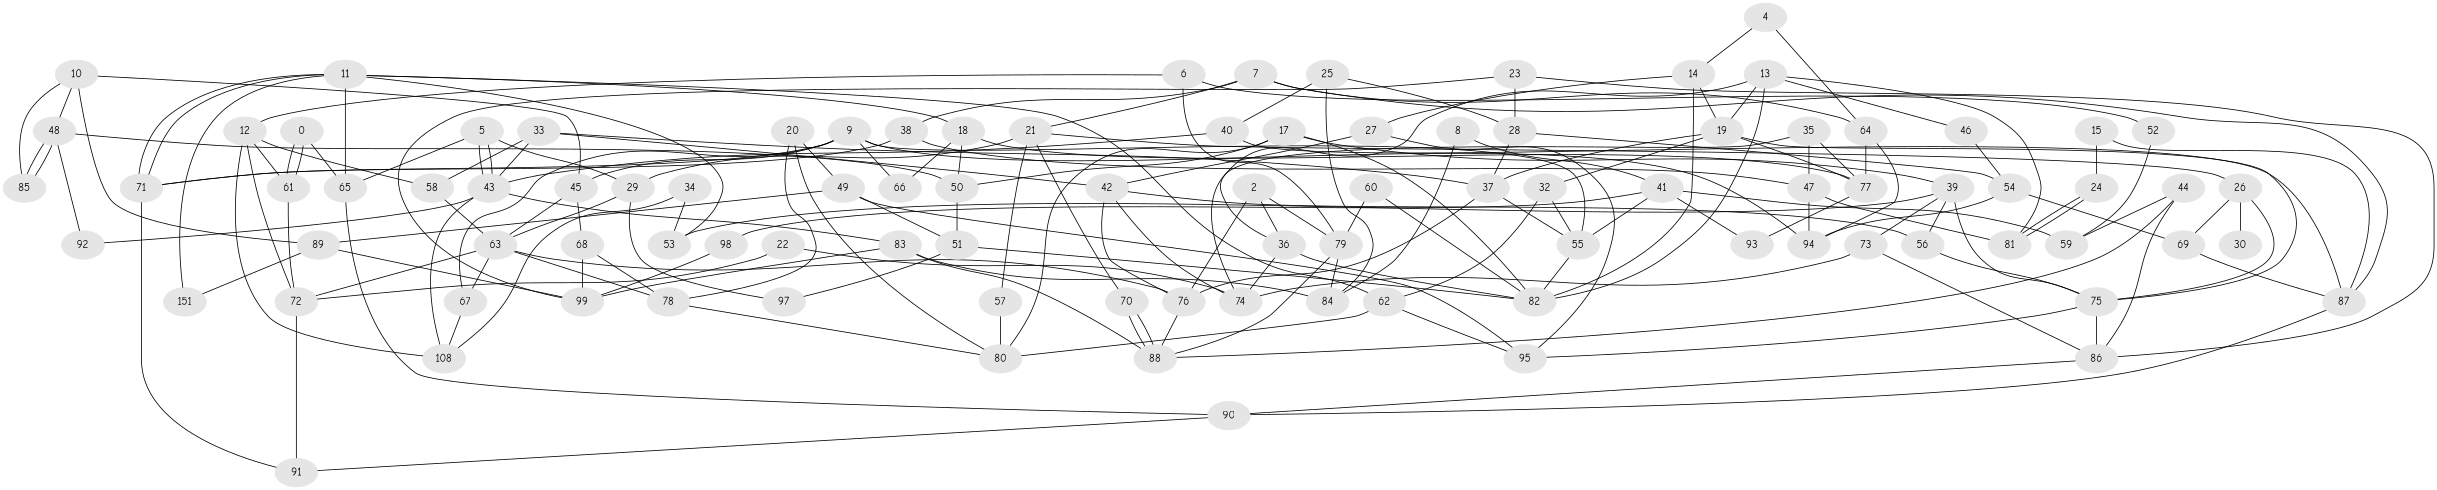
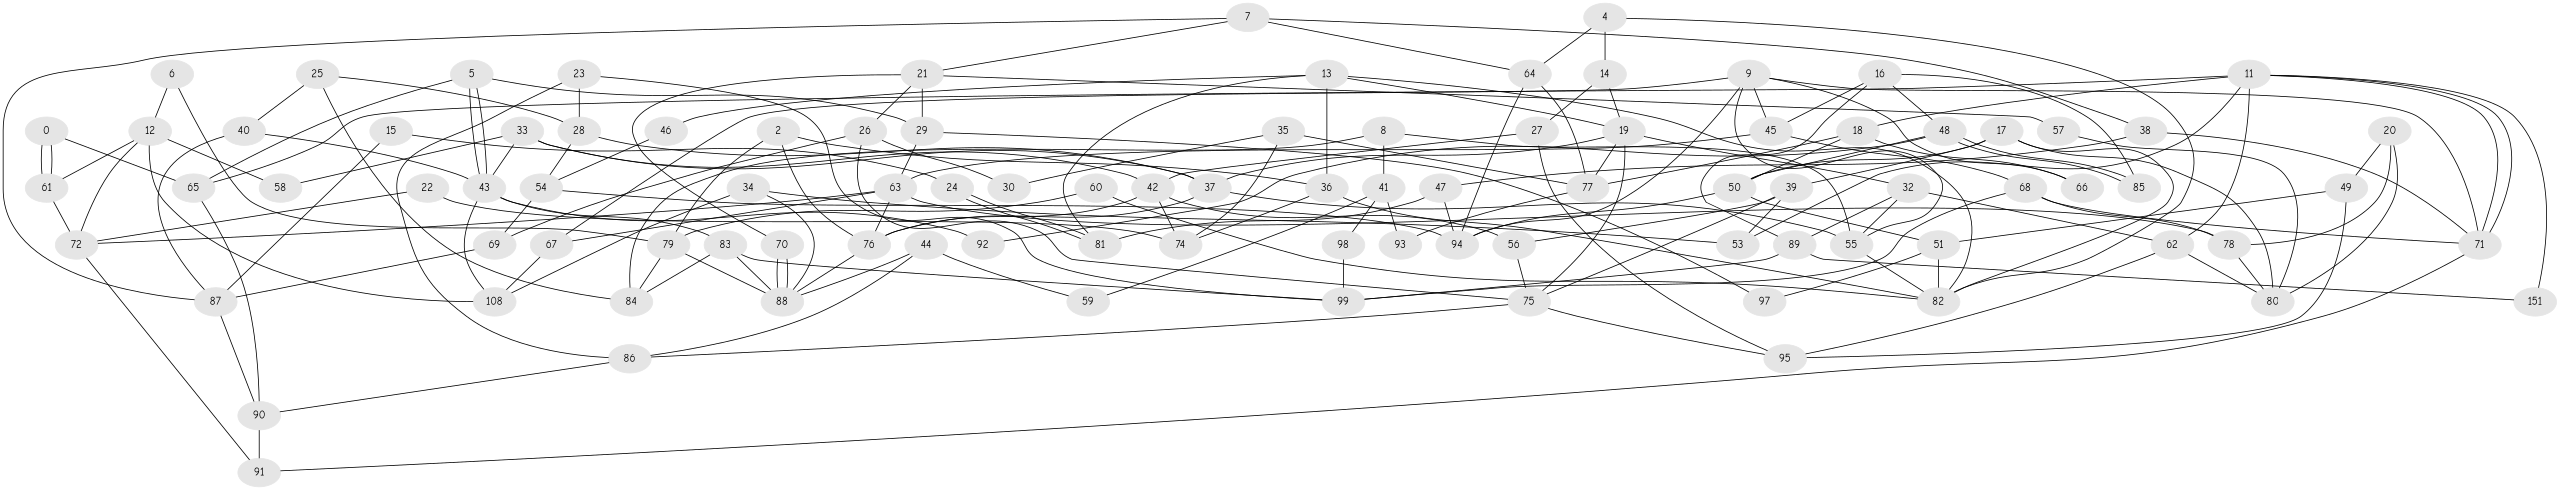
node "10": label "10" -> "16"
node "52": removed
edge "35" -- "47": now "35" -- "30"
edge "50" -- "94": added
edge "58" -- "63": removed
edge "49" -- "89": now "32" -- "89"
edge "41" -- "55": now "8" -- "55"
edge "14" -- "82": now "4" -- "82"
edge "68" -- "71": added
edge "34" -- "88": added
node "73": removed
